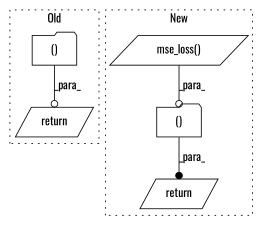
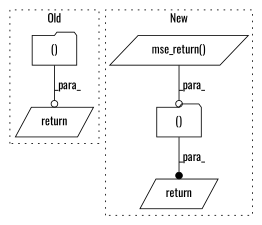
node "mse_loss()": label "mse_loss()" -> "mse_return()"
